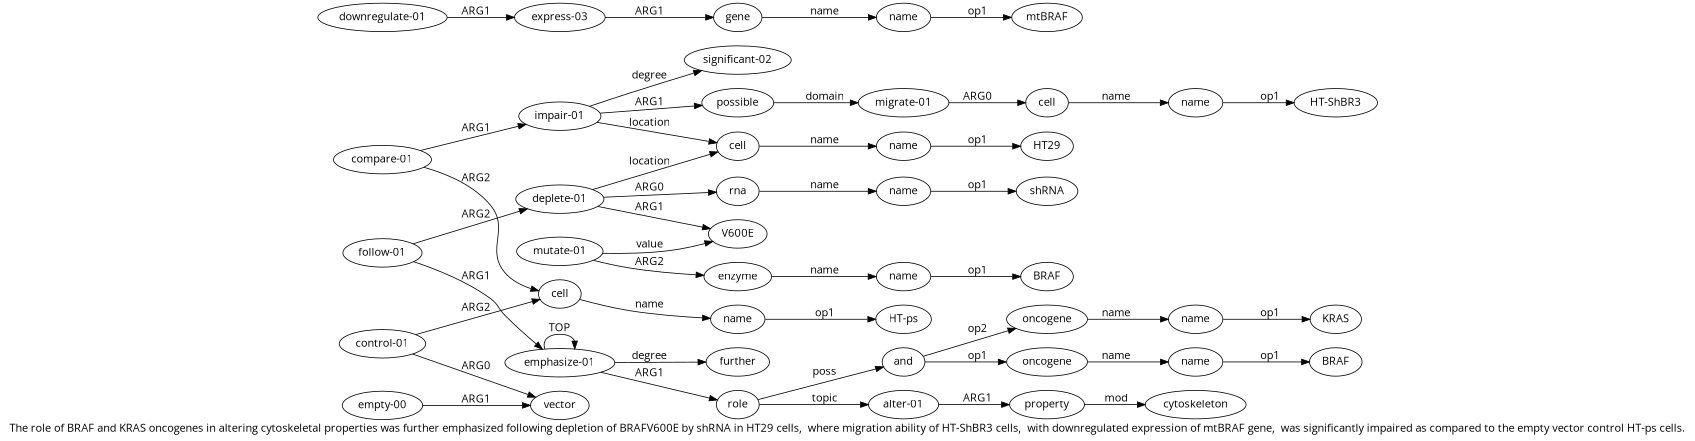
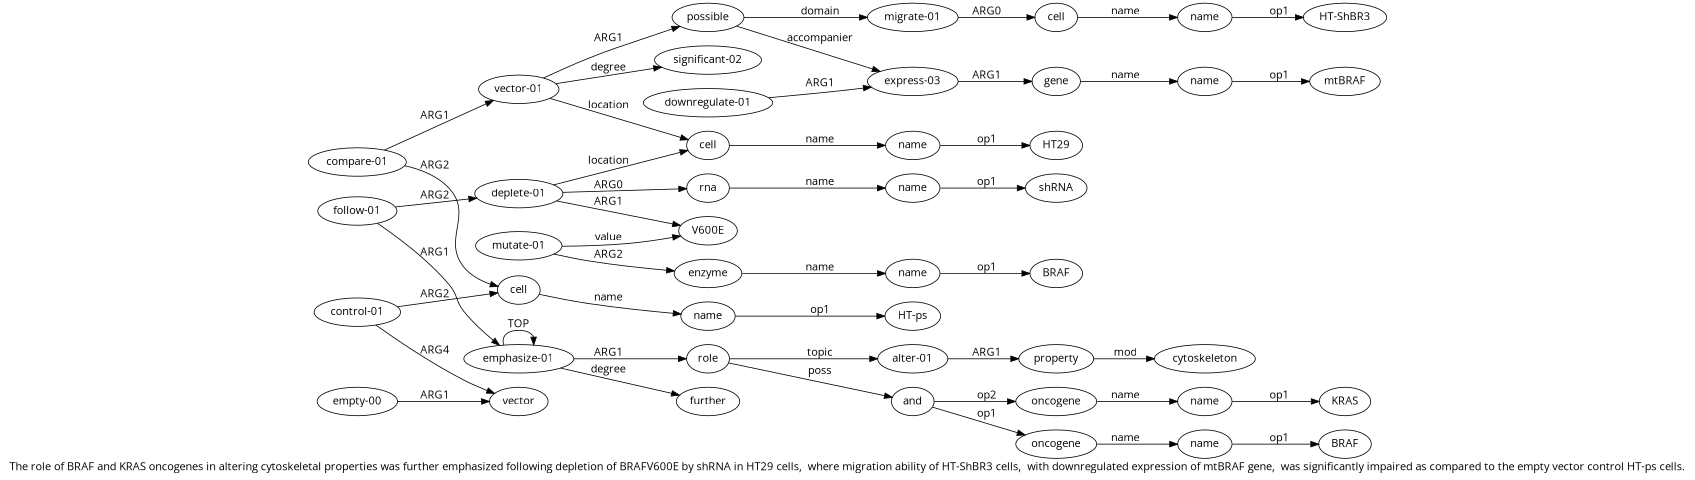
edge "possible" -> "express-03": added, label "accompanier"
node "impair-01": label "impair-01" -> "vector-01"
edge "control-01" -> "vector": label "ARG0" -> "ARG4"
